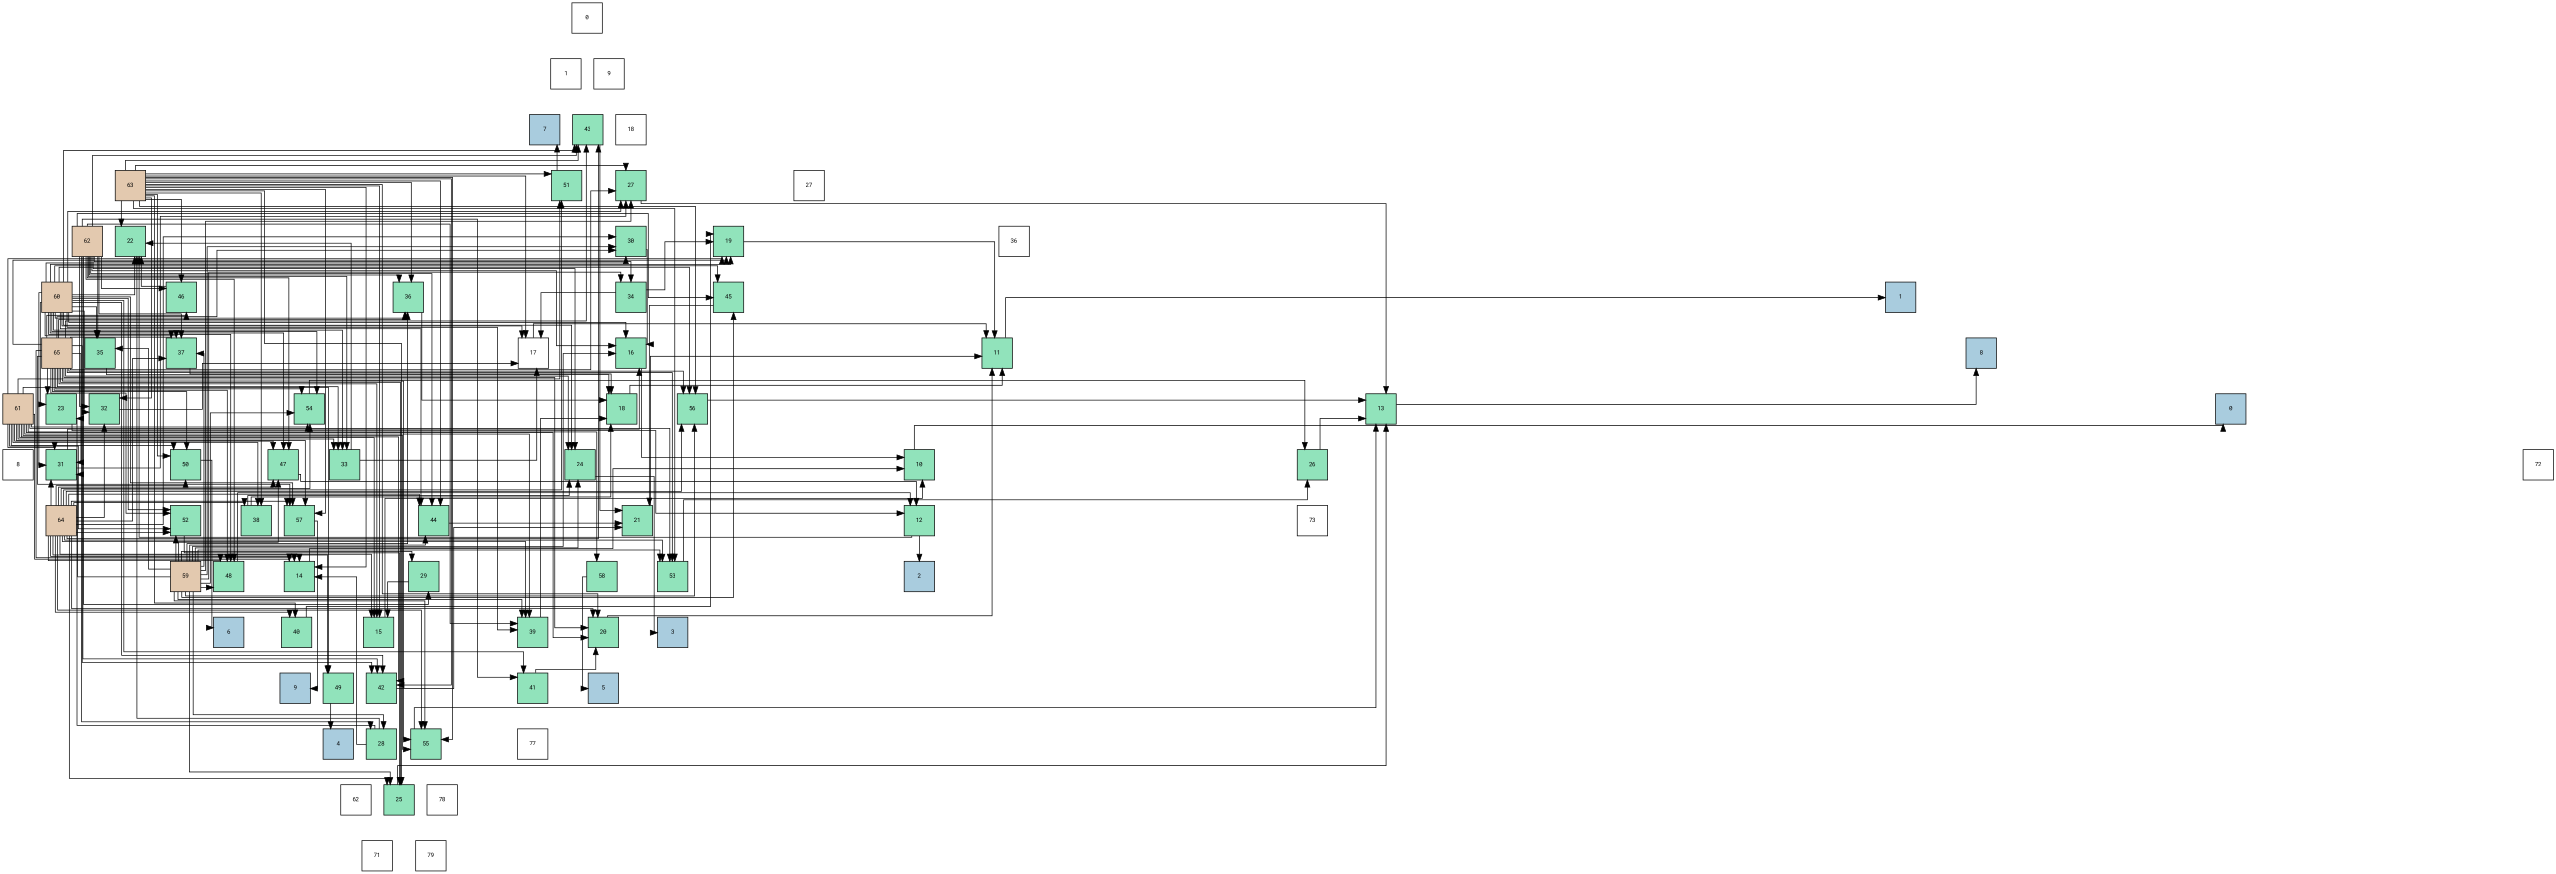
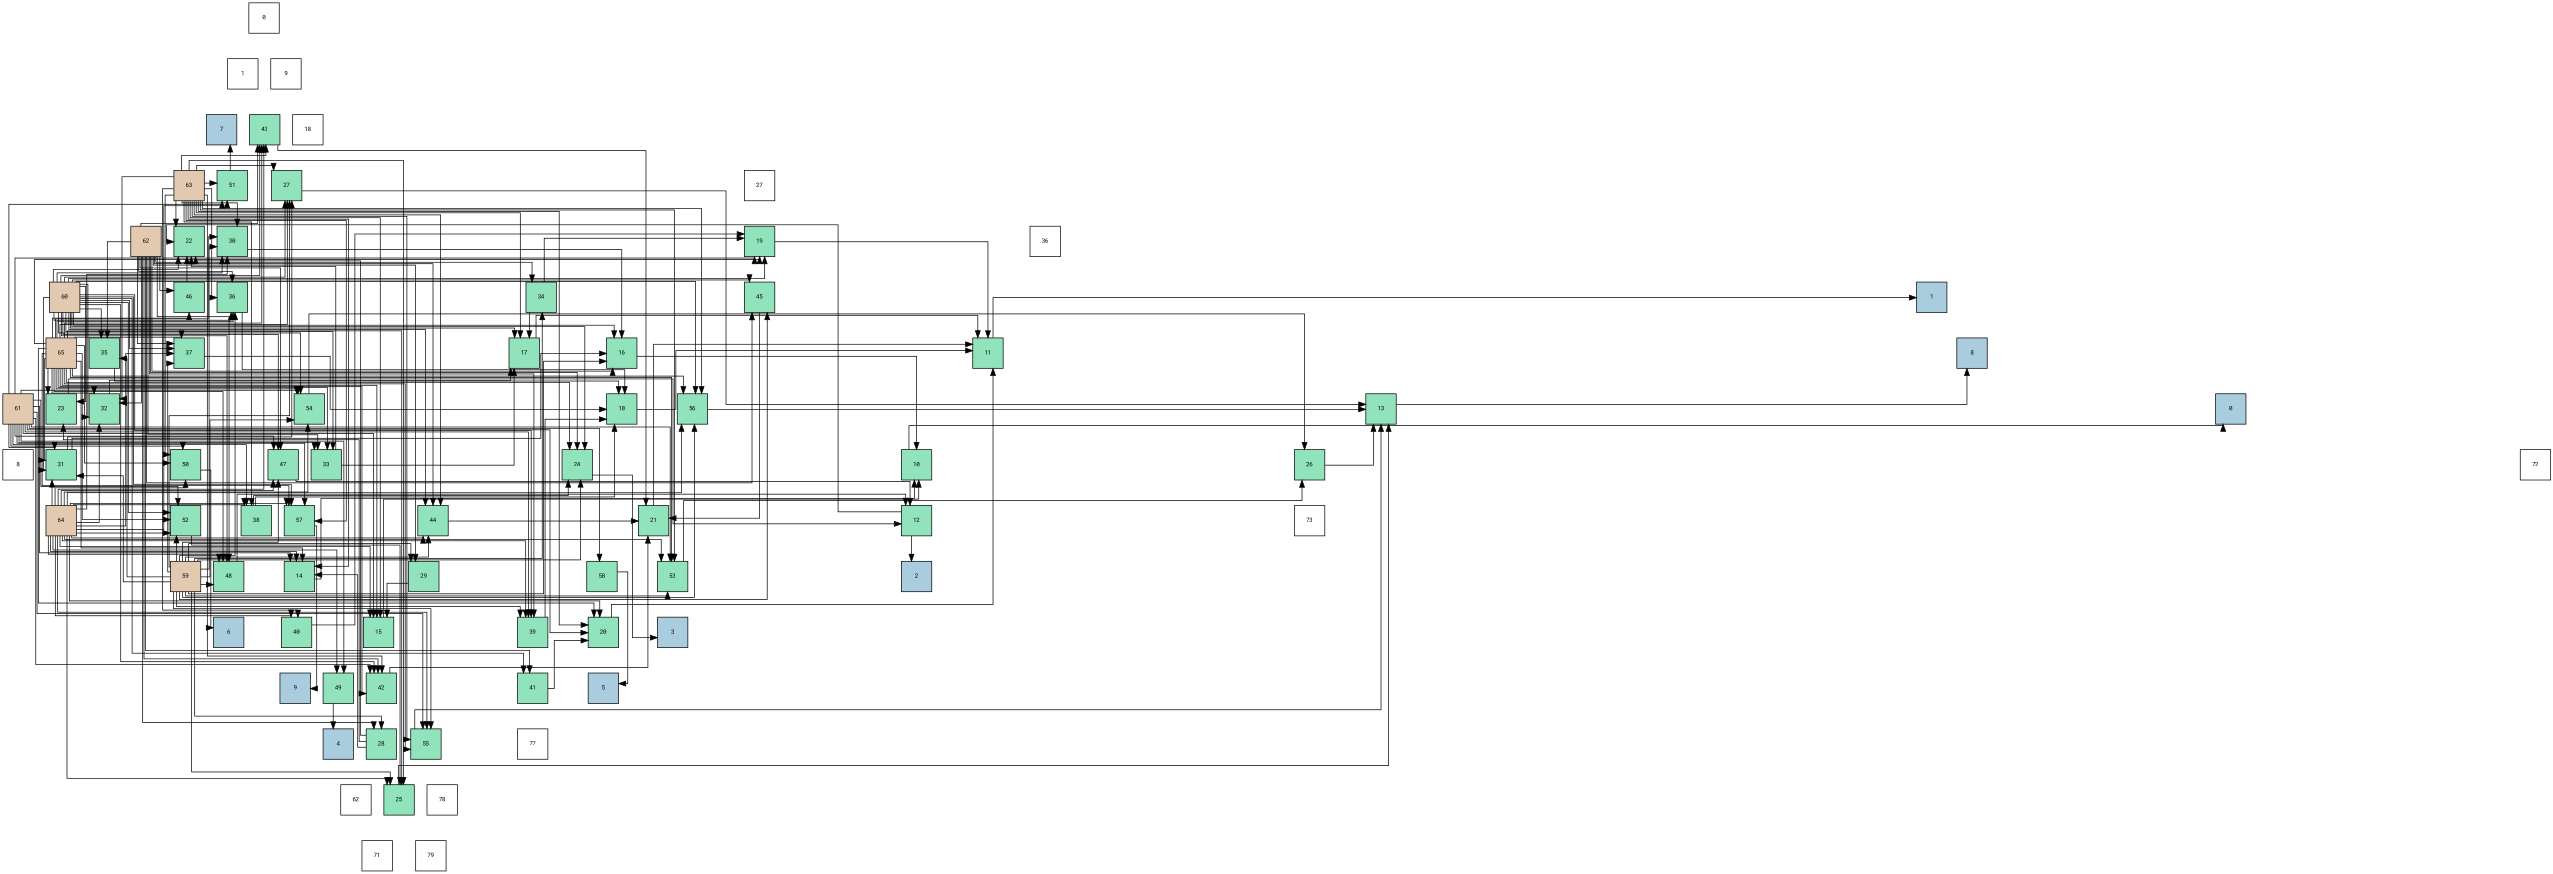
edge "63" -> "46": now "63" -> "30"
node "17": fillcolor #ffffff -> #91e3bb
edge "65" -> "32": added
